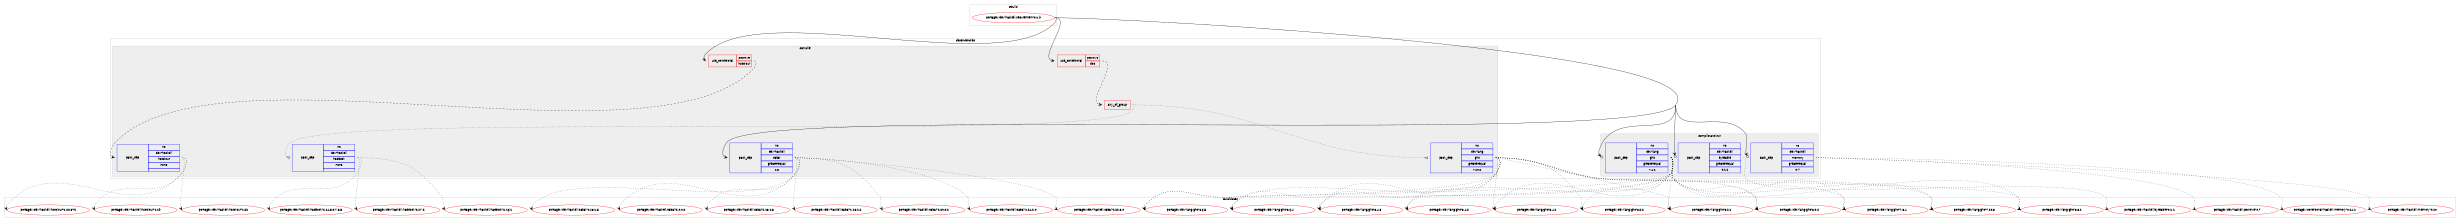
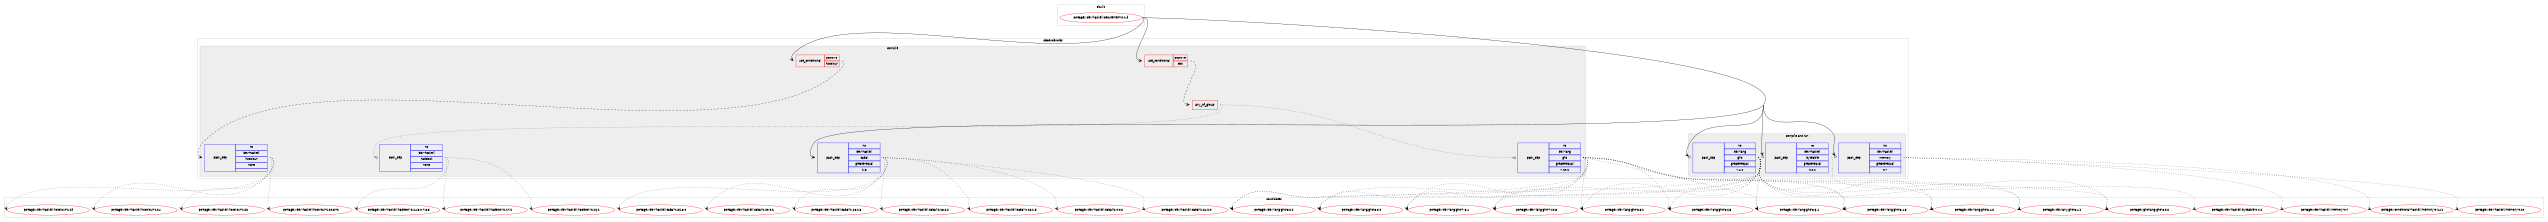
node "portage://dev-haskell/hscolour-1.24": added
node "portage://dev-lang/ghc-8.4.1": label "portage://dev-lang/ghc-8.4.1" -> "portage://dev-any/ghc-8.4.1"
node "portage://dev-lang/ghc-8.2.2": label "portage://dev-lang/ghc-8.2.2" -> "portage://ghc-lang/ghc-8.2.2"
node "portage://dev-haskell/positive-0.7": label "portage://dev-haskell/positive-0.7" -> "portage://dev-haskell/memory-0.7"
